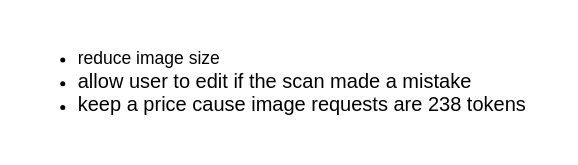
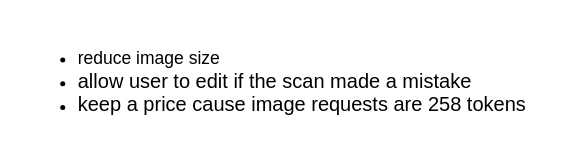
node "reduce image size allow user to edit if the scan made a mistake keep a price cause image requests are 238 tokens": label "reduce image size allow user to edit if the scan made a mistake keep a price cause image requests are 238 tokens" -> "reduce image size allow user to edit if the scan made a mistake keep a price cause image requests are 258 tokens"
